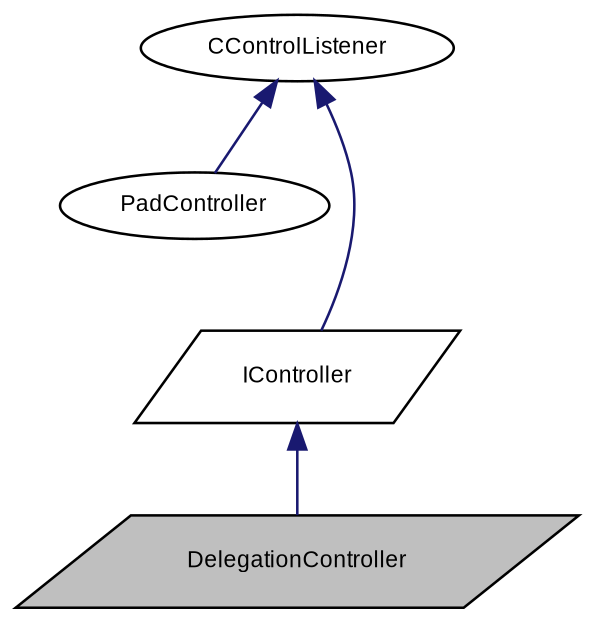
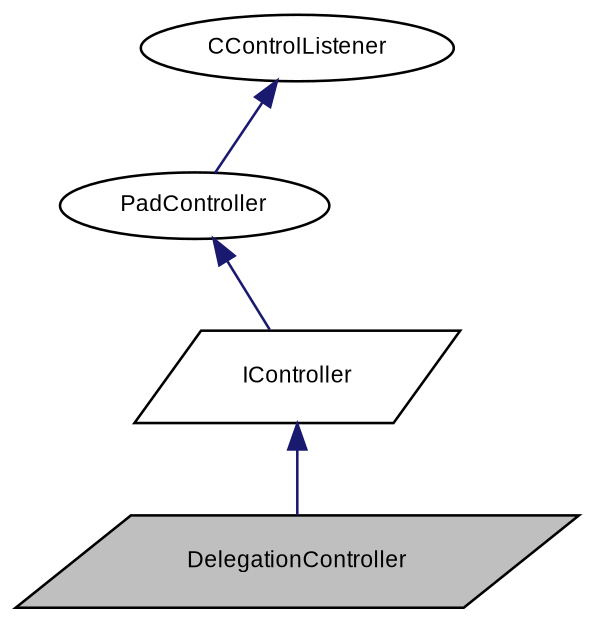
edge "IController" -> "CControlListener": now "IController" -> "PadController"
